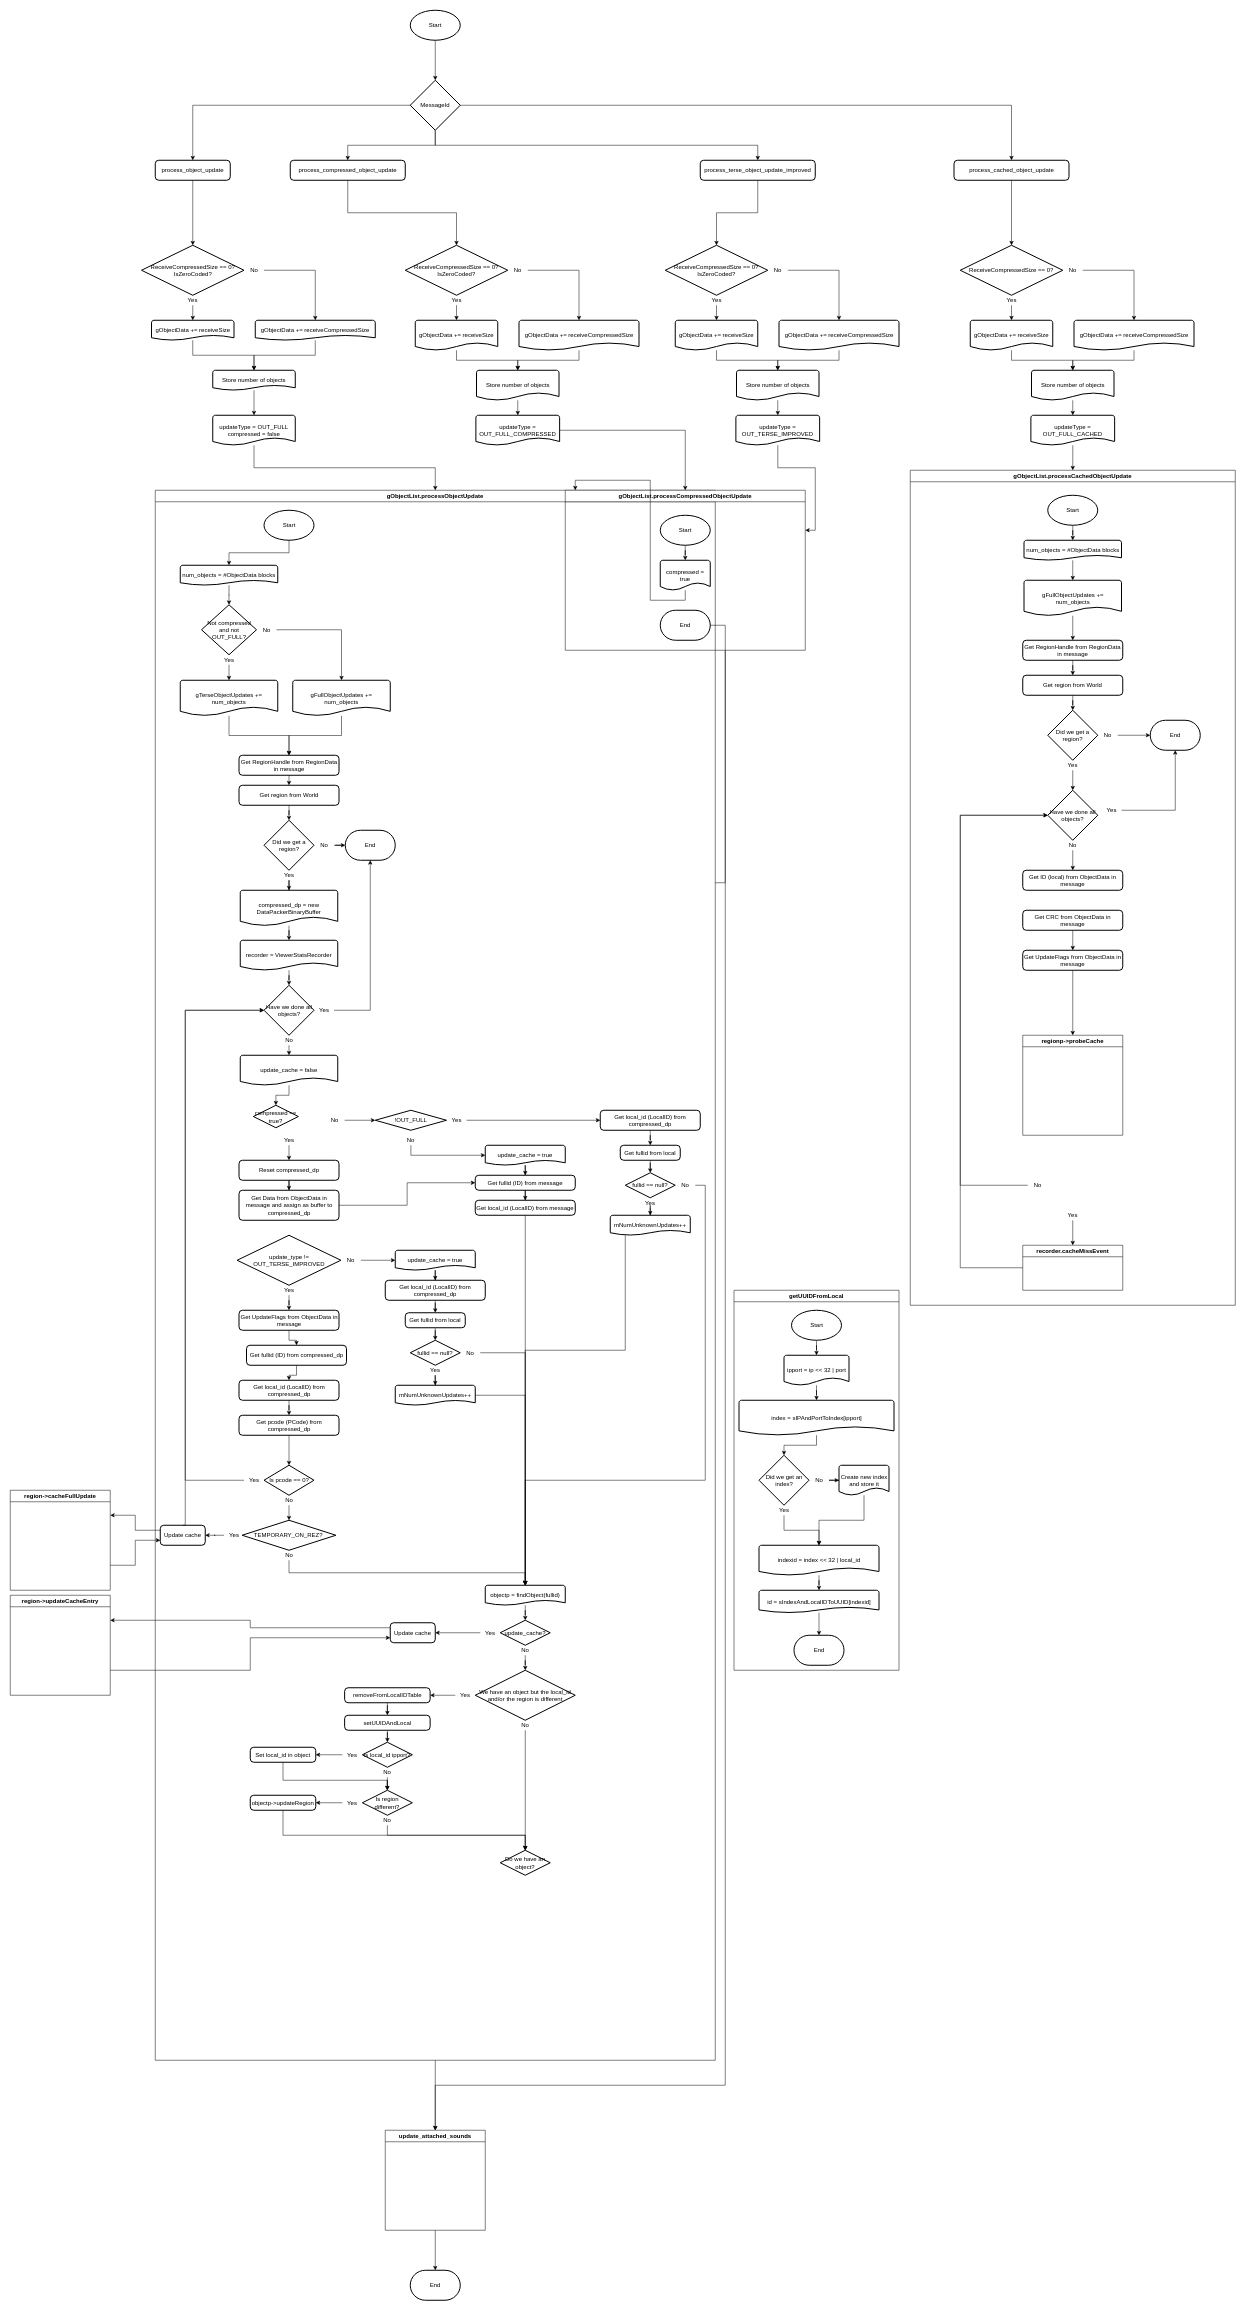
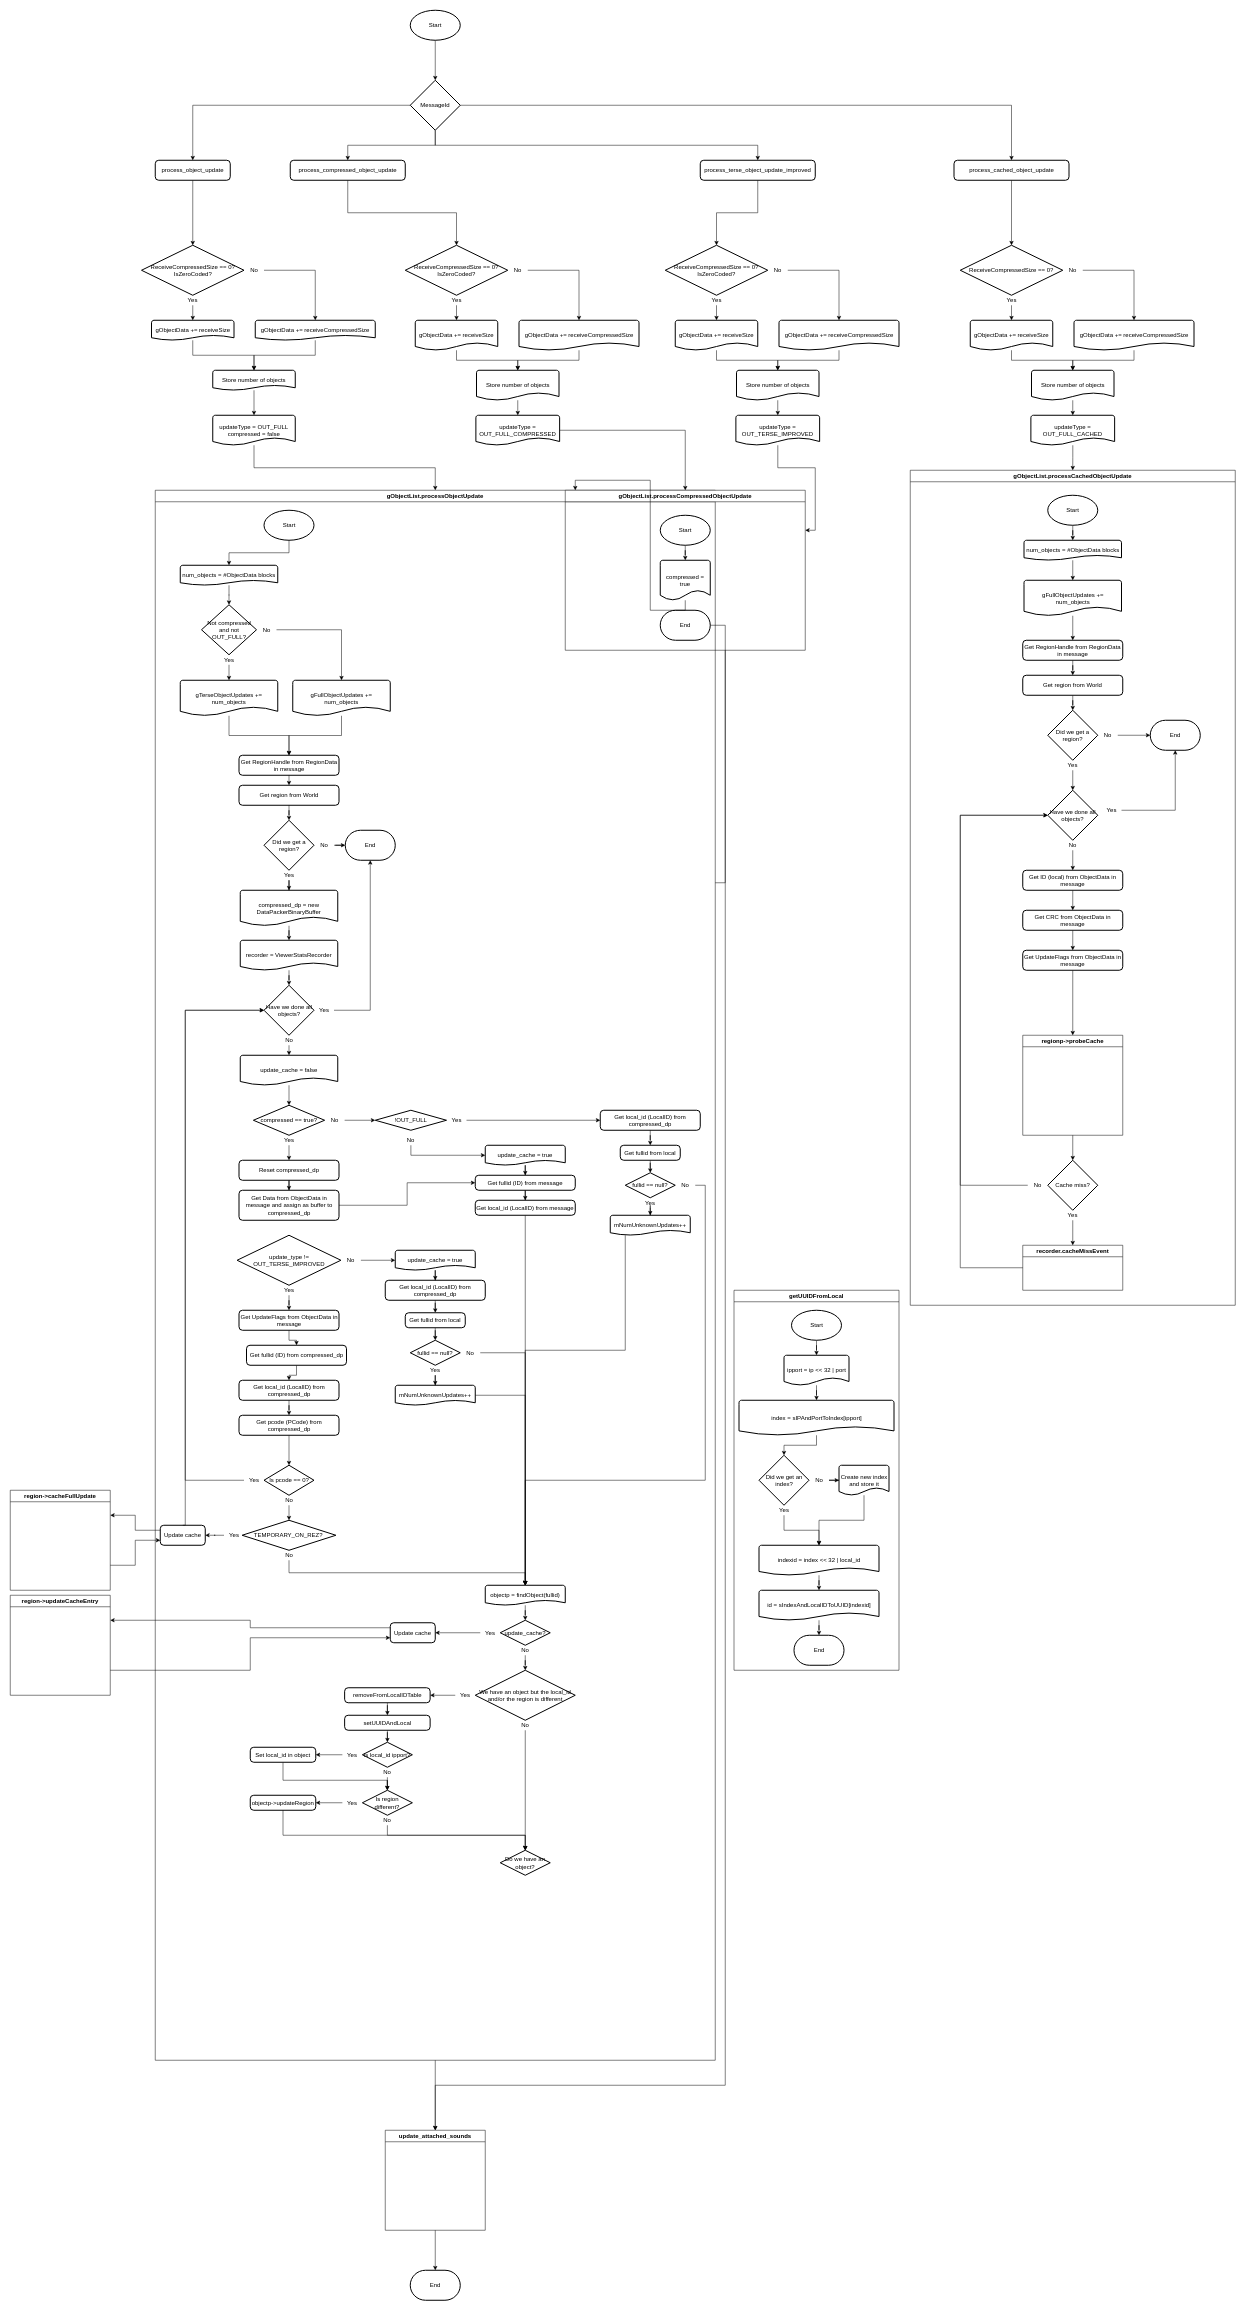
node "compressed = true": size 50x30 -> 50x40
edge "Get ID (local) from ObjectData in message" -> "Get CRC from ObjectData in message": added
node "compressed == true?": size 45x23 -> 71x30
edge "regionp->probeCache" -> "Cache miss?": added
node "Cache miss?": added
node "id = sIndexAndLocalIDToUUID[indexid]": size 120x23 -> 120x30
